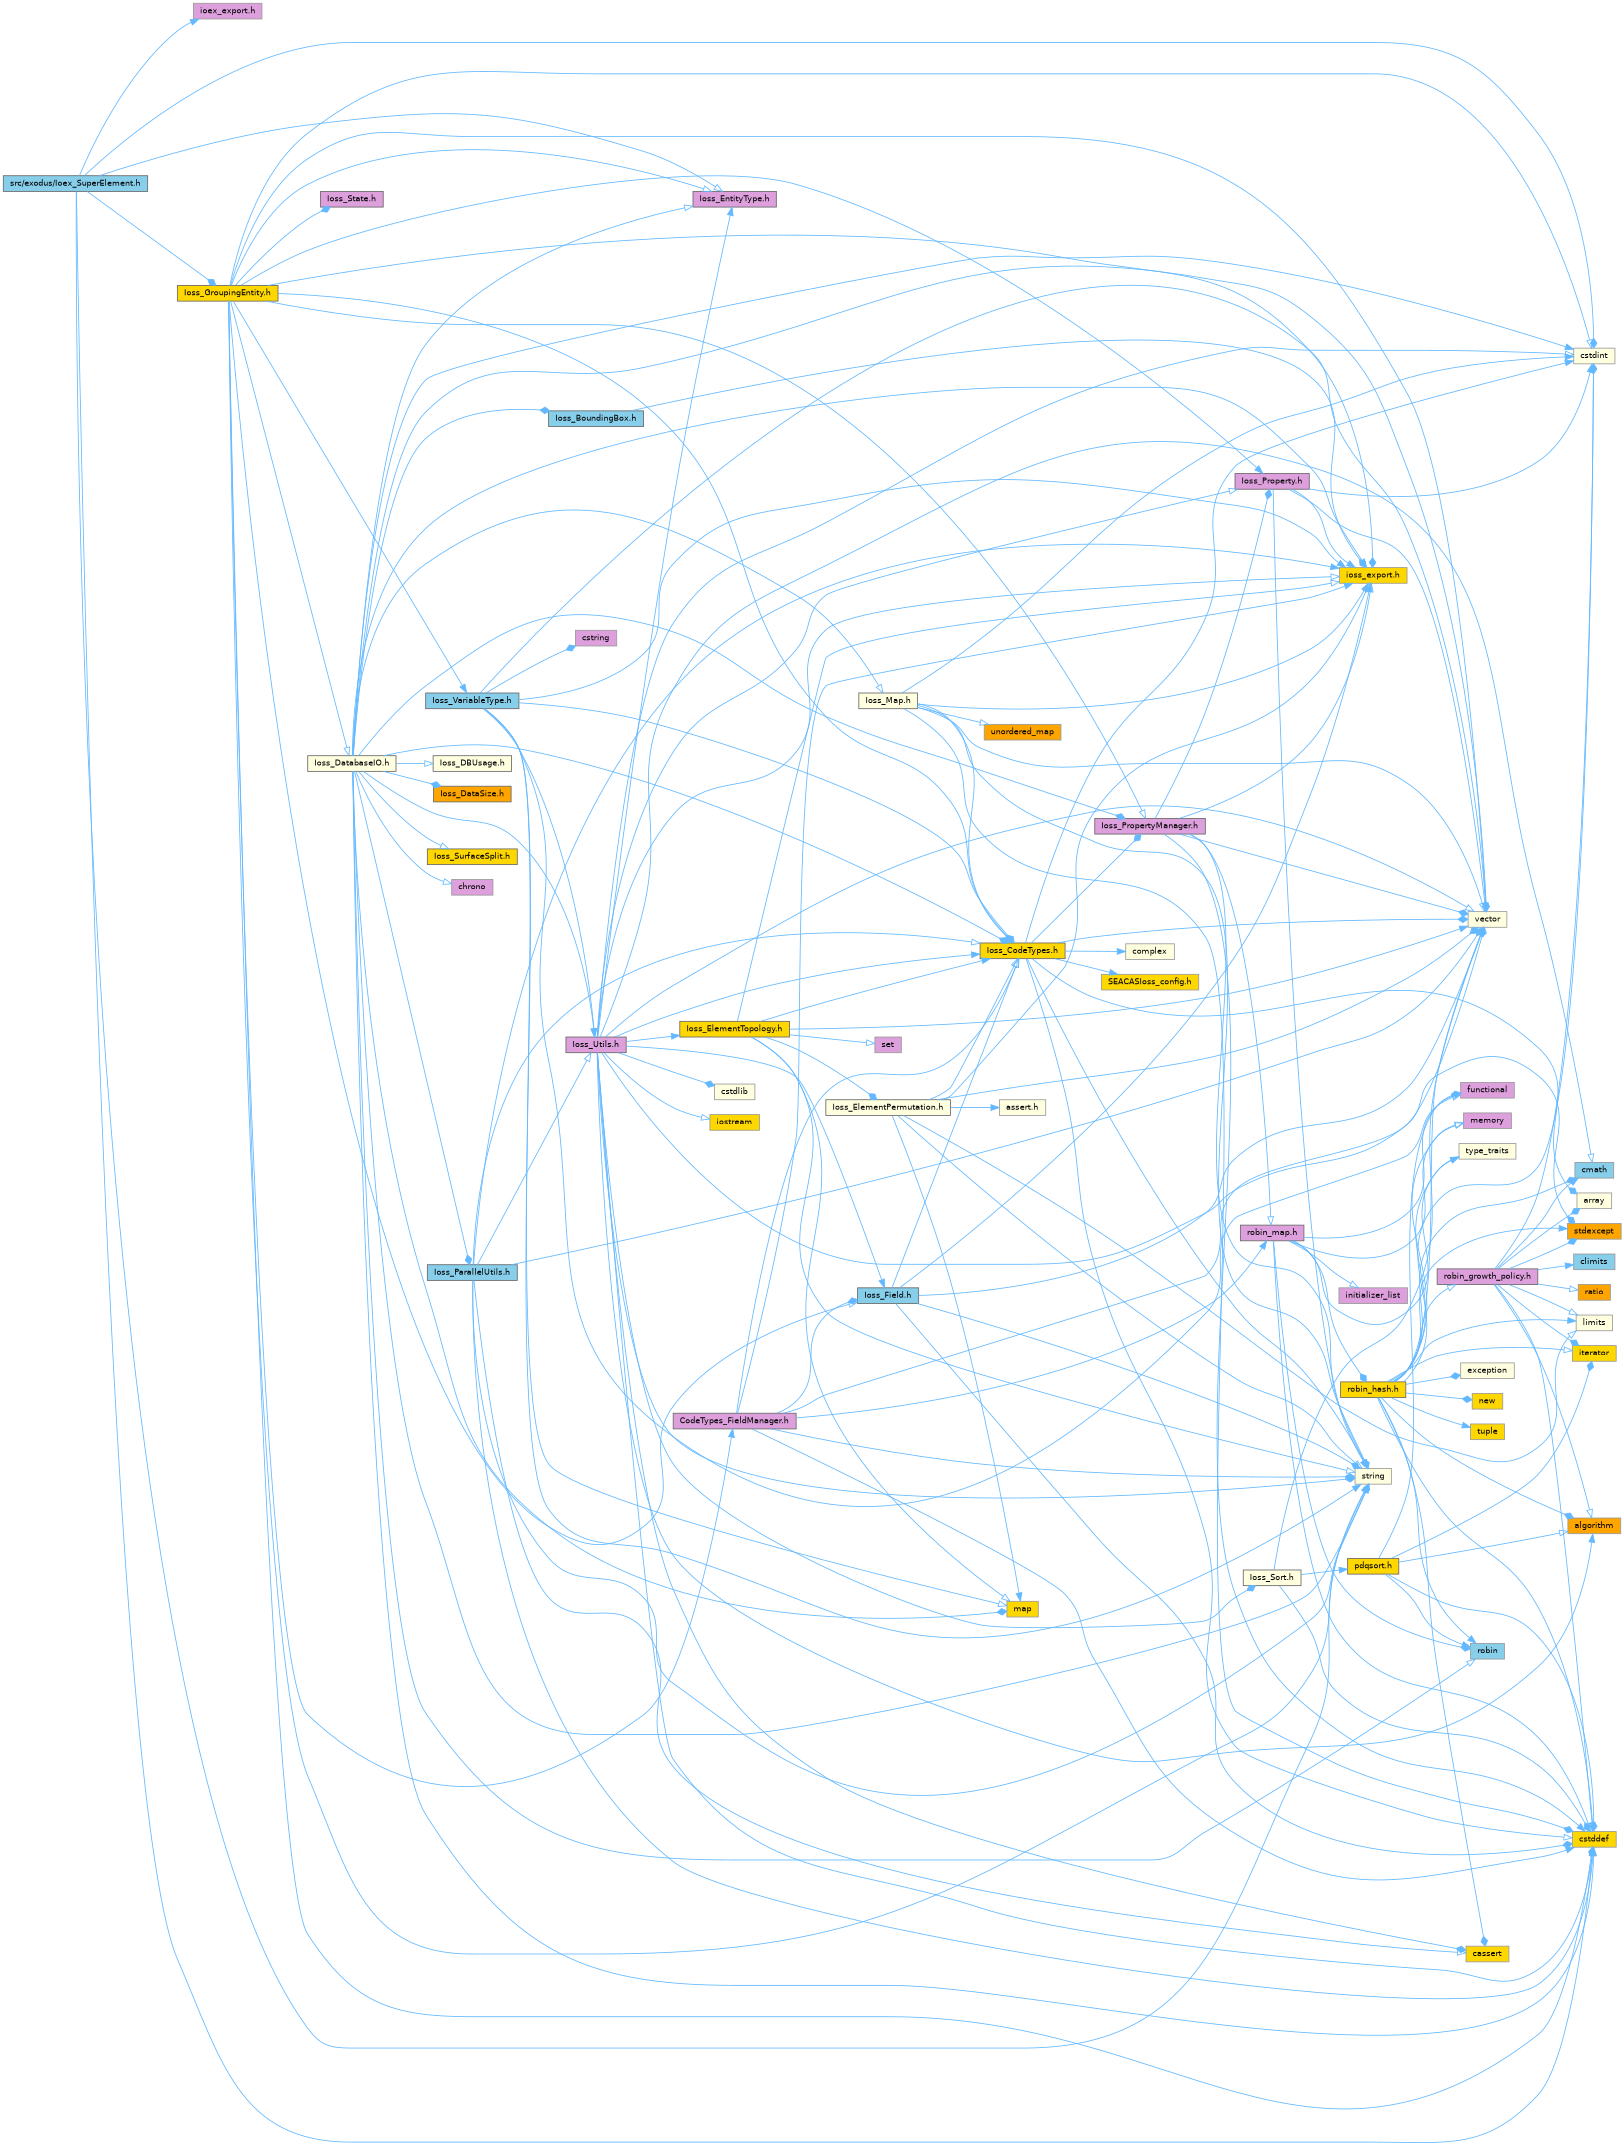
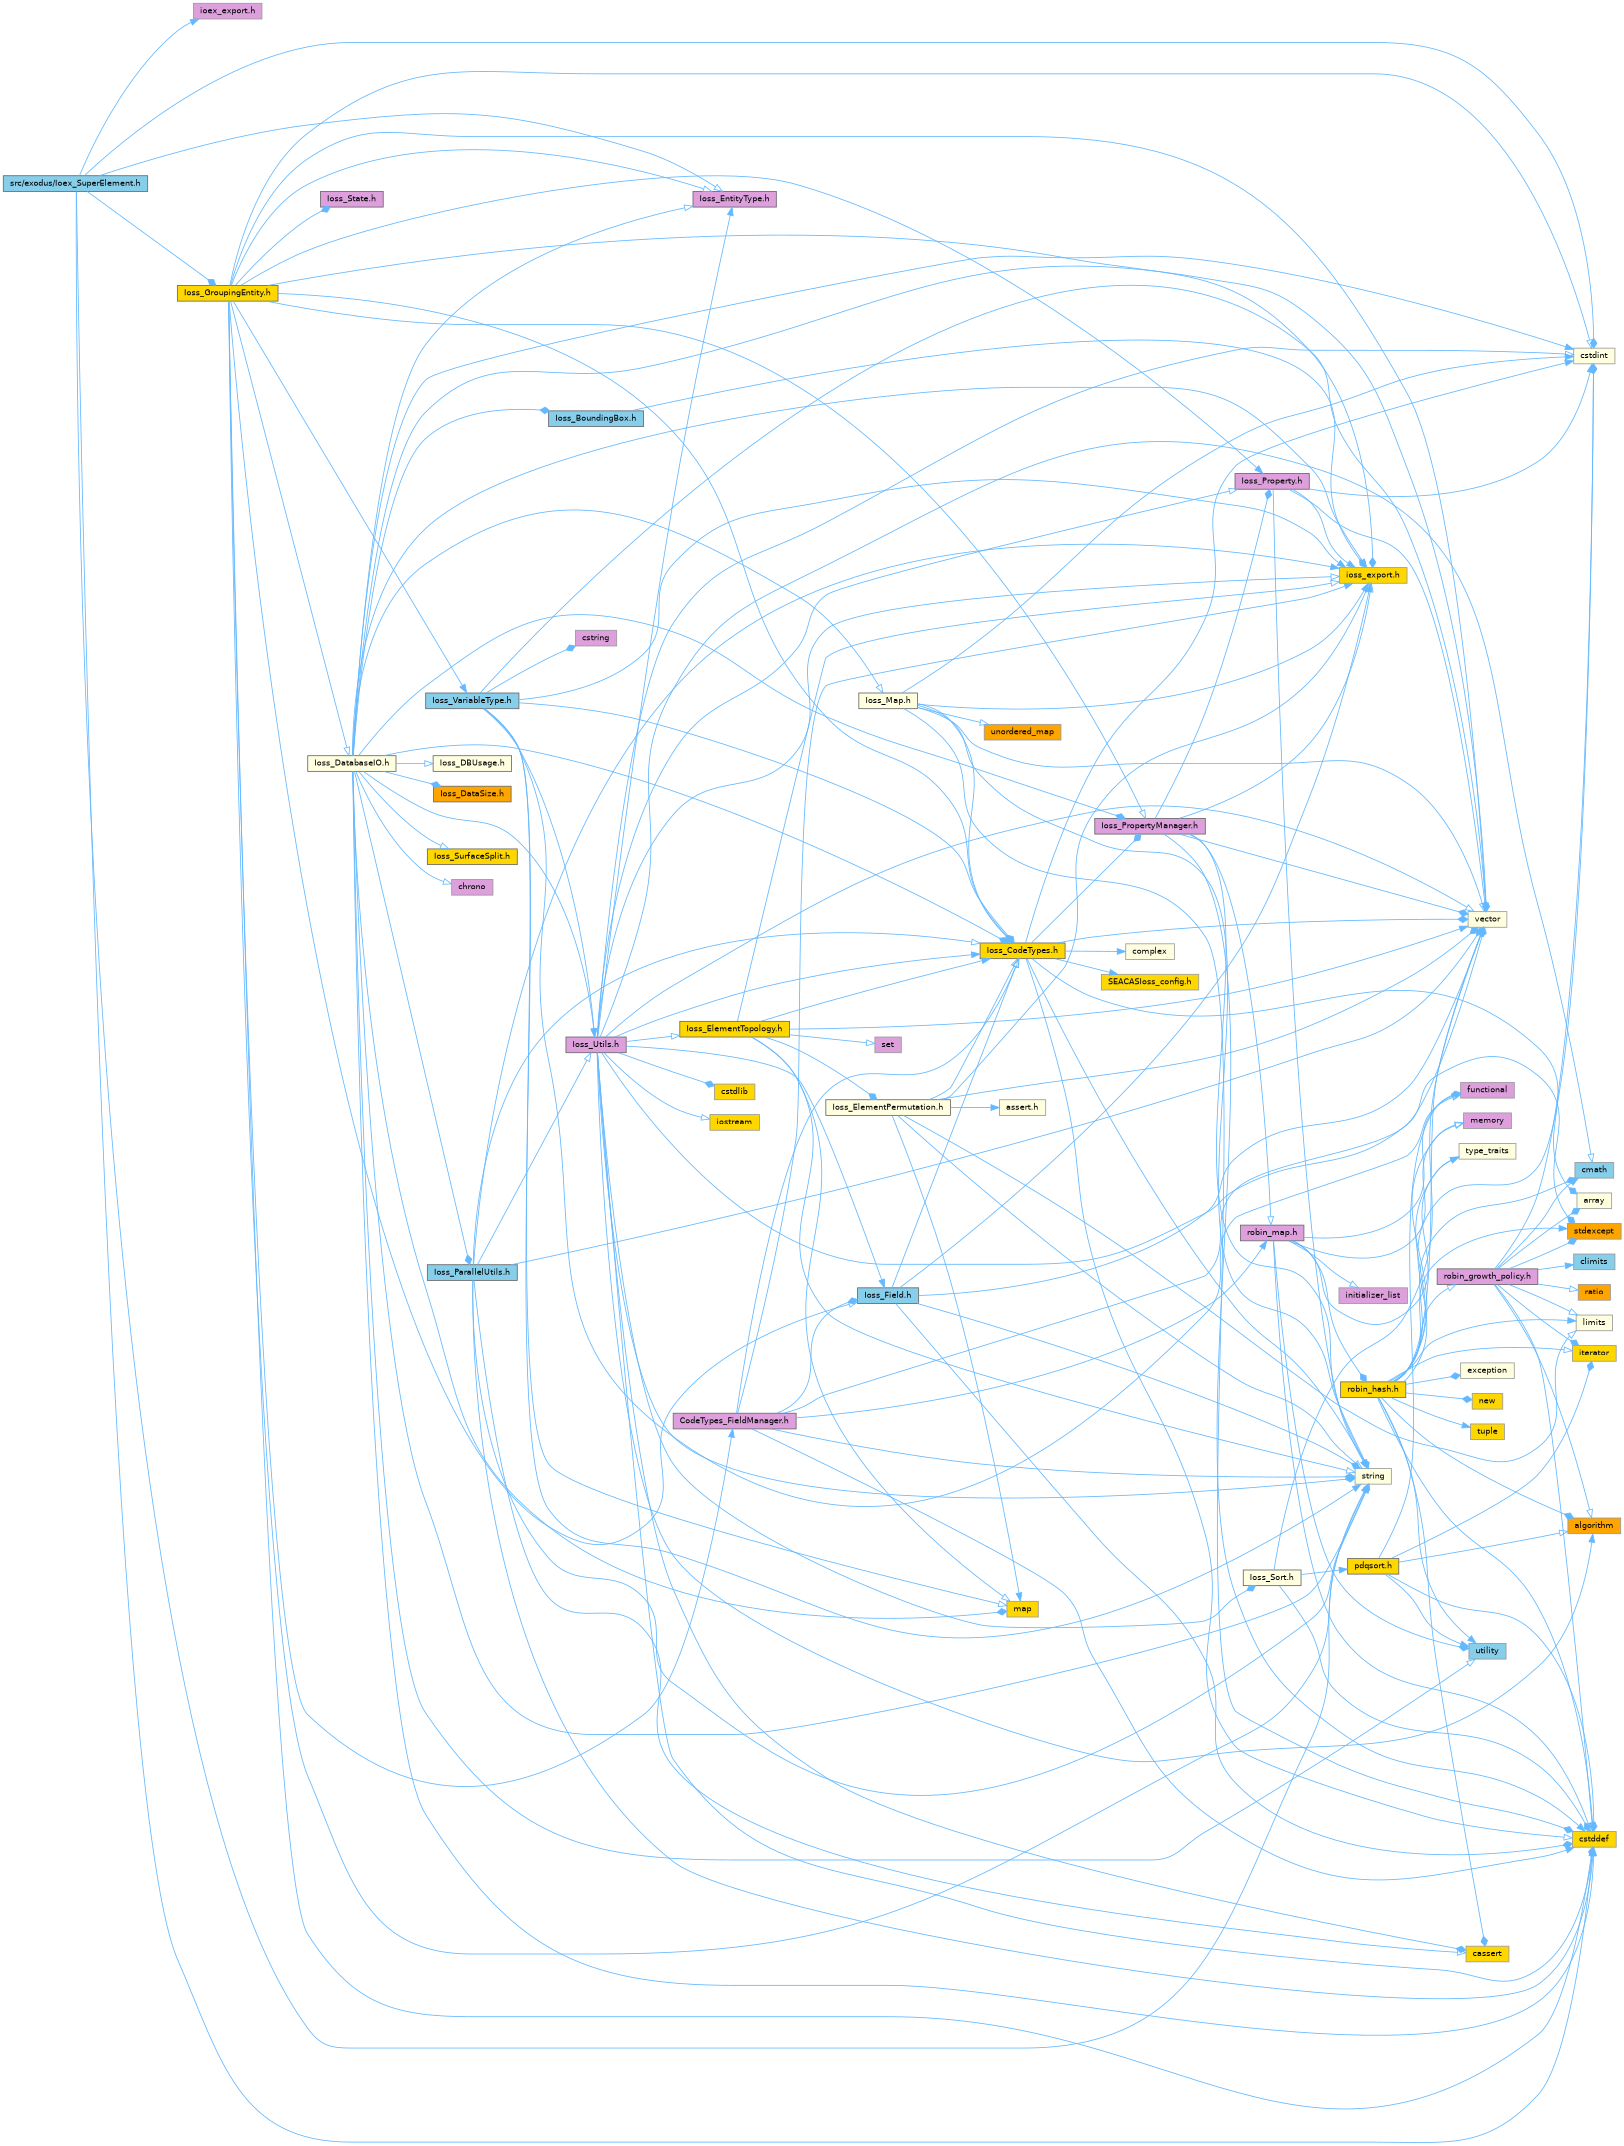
edge "Ioss_Utils.h" -> "Ioss_ElementTopology.h": arrowhead normal -> onormal
node "cstdlib": fillcolor lightyellow -> gold
node "robin": label "robin" -> "utility"
